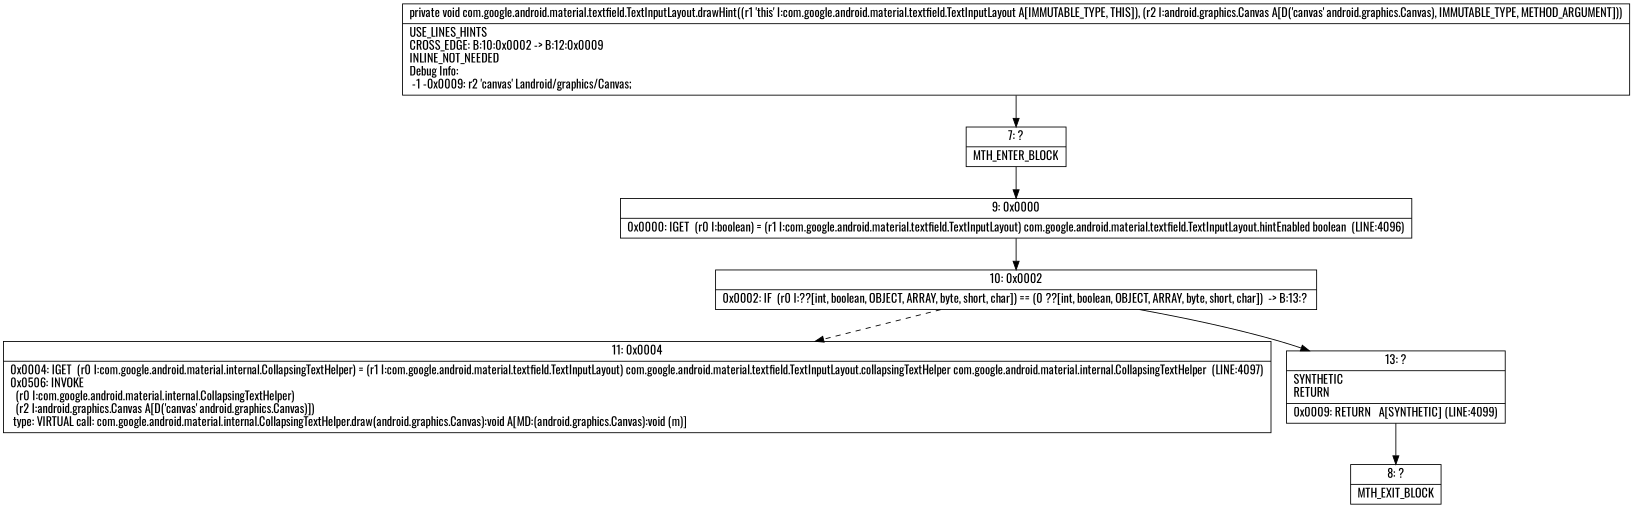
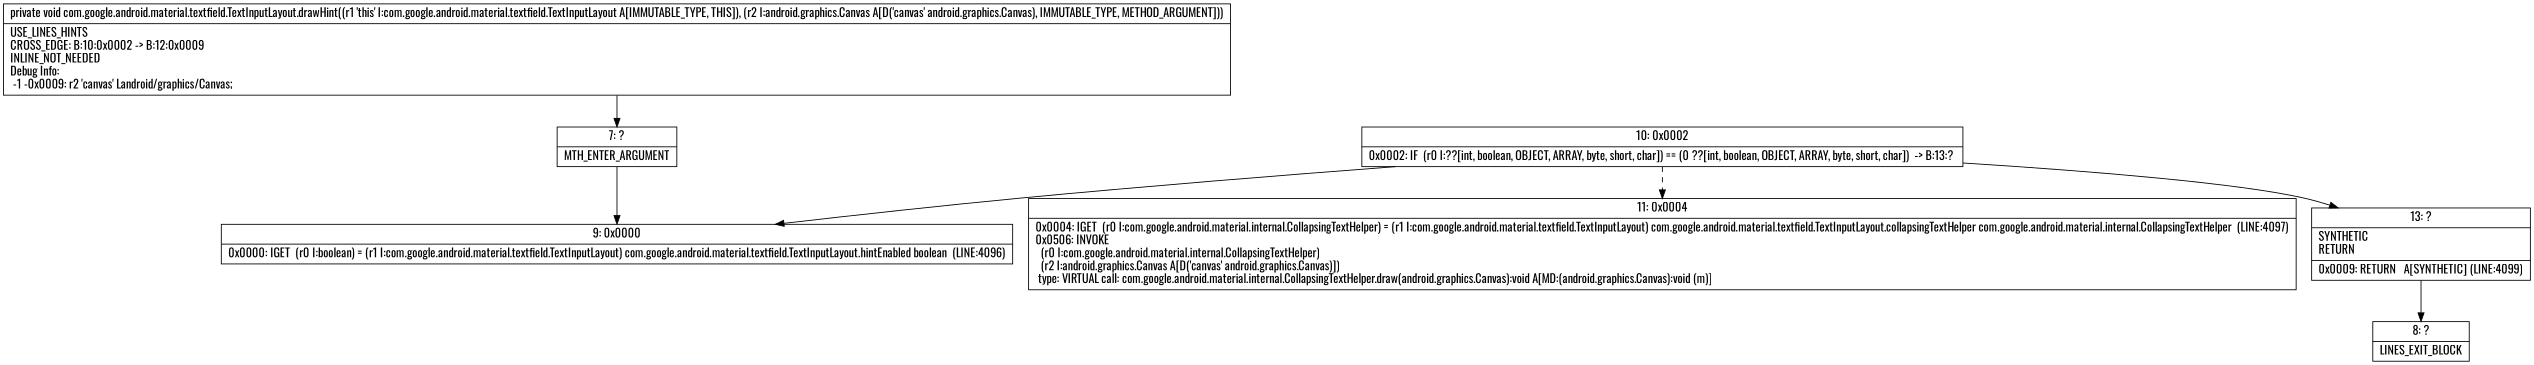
node "7: ?": text "MTH_ENTER_BLOCK" -> "MTH_ENTER_ARGUMENT"
edge "9: 0x0000" -> "10: 0x0002": reversed
node "8: ?": text "MTH_EXIT_BLOCK" -> "LINES_EXIT_BLOCK"
